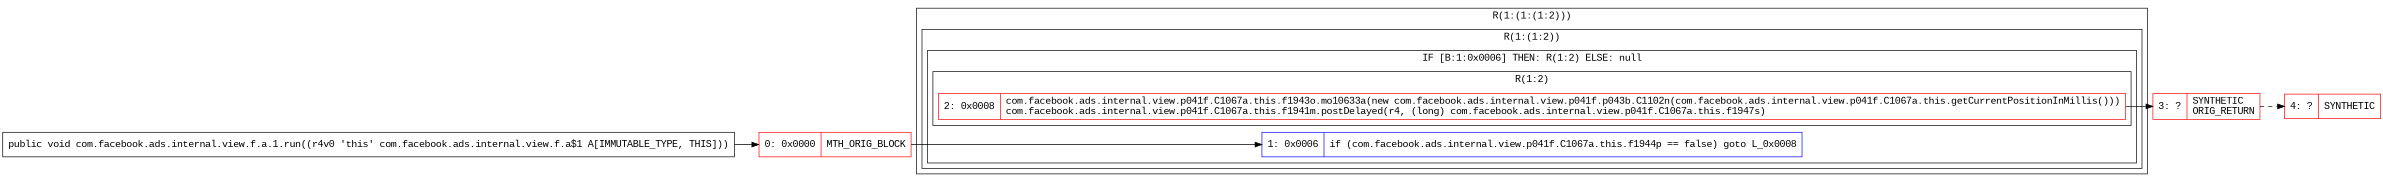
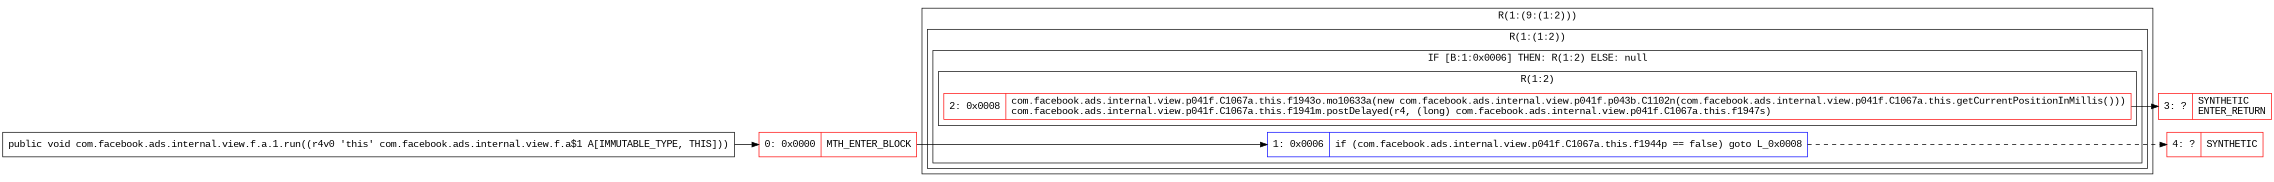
cluster "R(1:(1:(1:2)))": label "R(1:(1:(1:2)))" -> "R(1:(9:(1:2)))"
edge "3: ?" -> "4: ?": now "1: 0x0006" -> "4: ?"
node "3: ?": text "ORIG_RETURN" -> "ENTER_RETURN"
node "0: 0x0000": text "MTH_ORIG_BLOCK" -> "MTH_ENTER_BLOCK"
